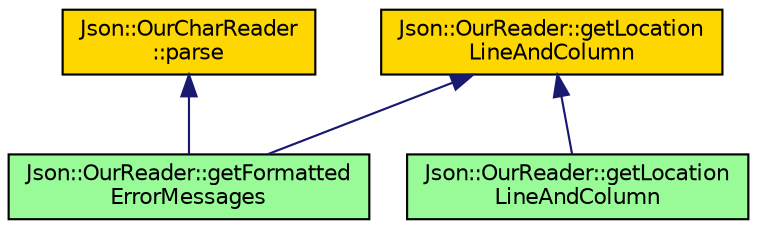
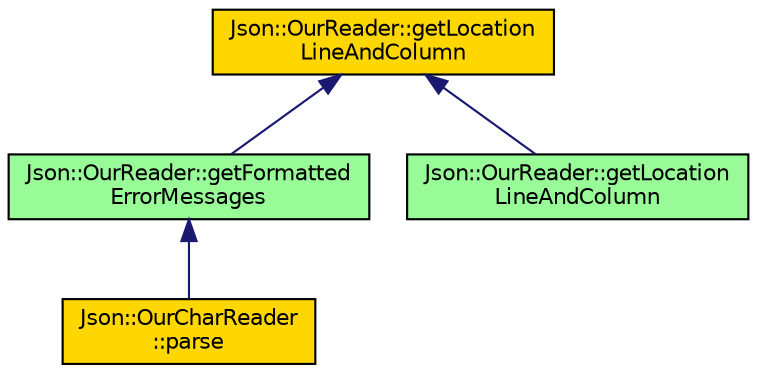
edge "Json::OurReader::getFormatted ErrorMessages" -> "Json::OurCharReader ::parse": reversed
